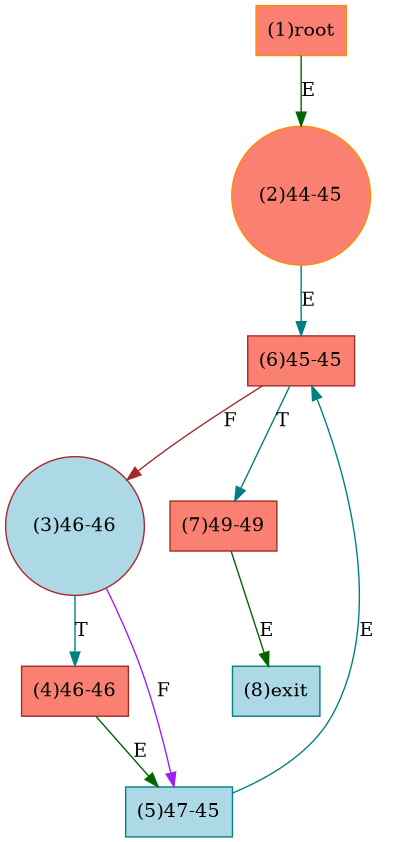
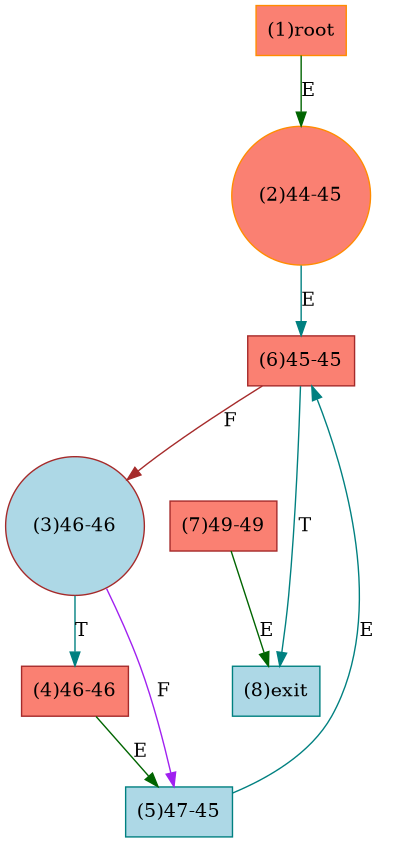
edge "(6)45-45" -> "(7)49-49": now "(6)45-45" -> "(8)exit"
